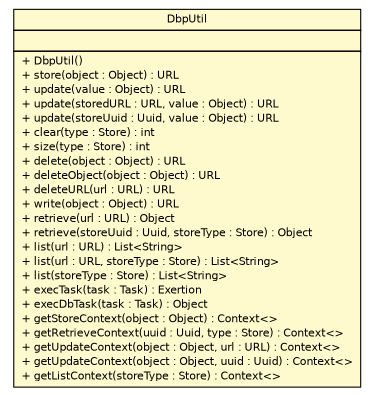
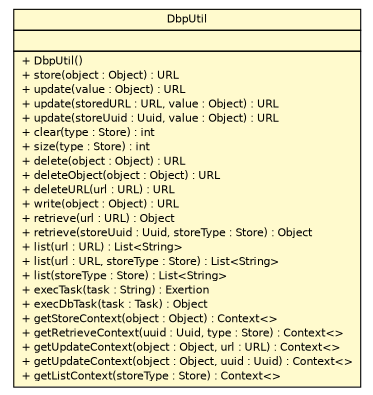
node "DbpUtil": text "+ execTask(task : Task) : Exertion" -> "+ execTask(task : String) : Exertion"
